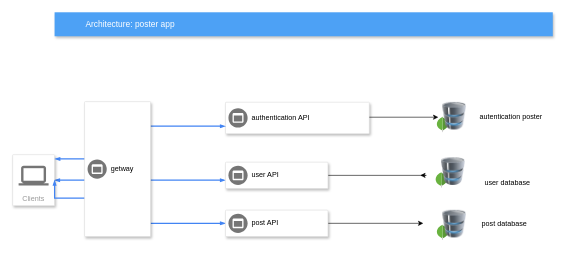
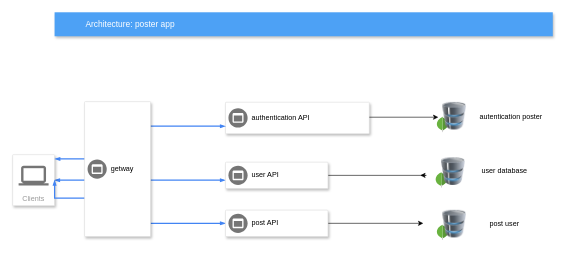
node "user database": moved (507, 182) -> (504, 170)
node "post database": label "post database" -> "post user"
